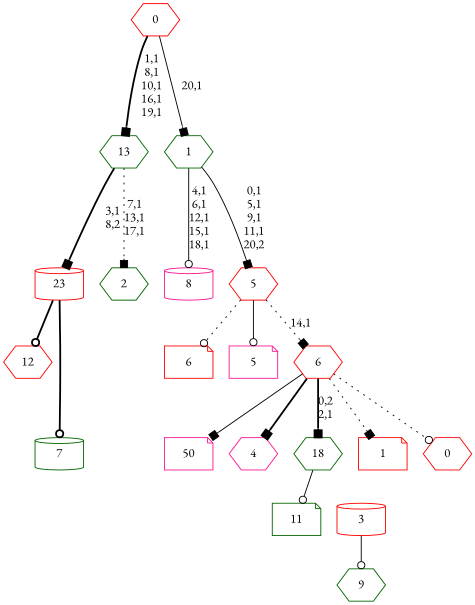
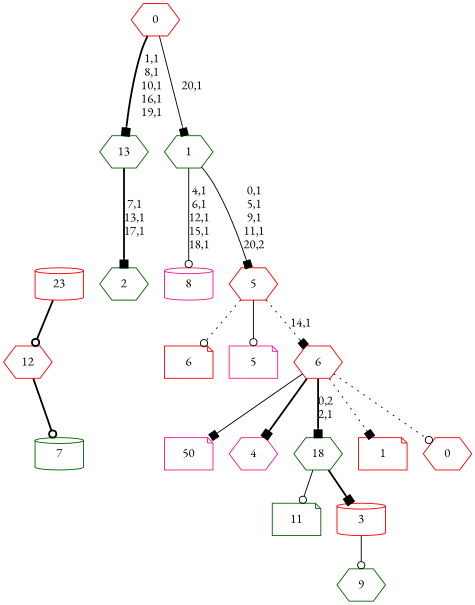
edge "13" -> "23": removed, label "3,1 8,2"
edge "13" -> "2": style dotted -> bold
edge "23" -> "7": now "12" -> "7"
edge "18" -> "3": added
